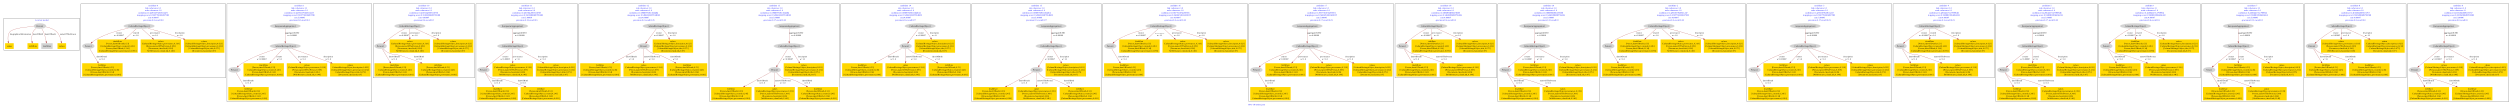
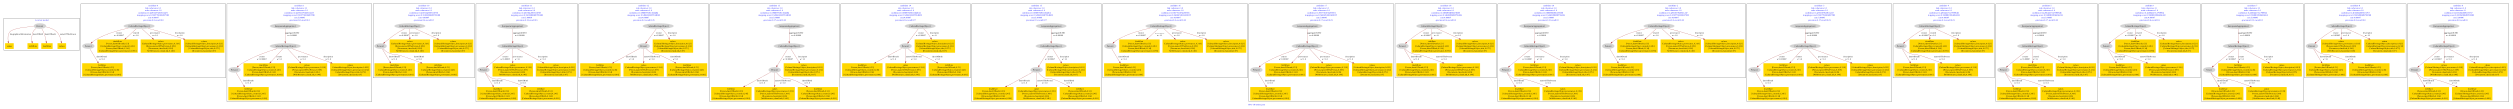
node "deathDate": fillcolor lightgray -> gold
